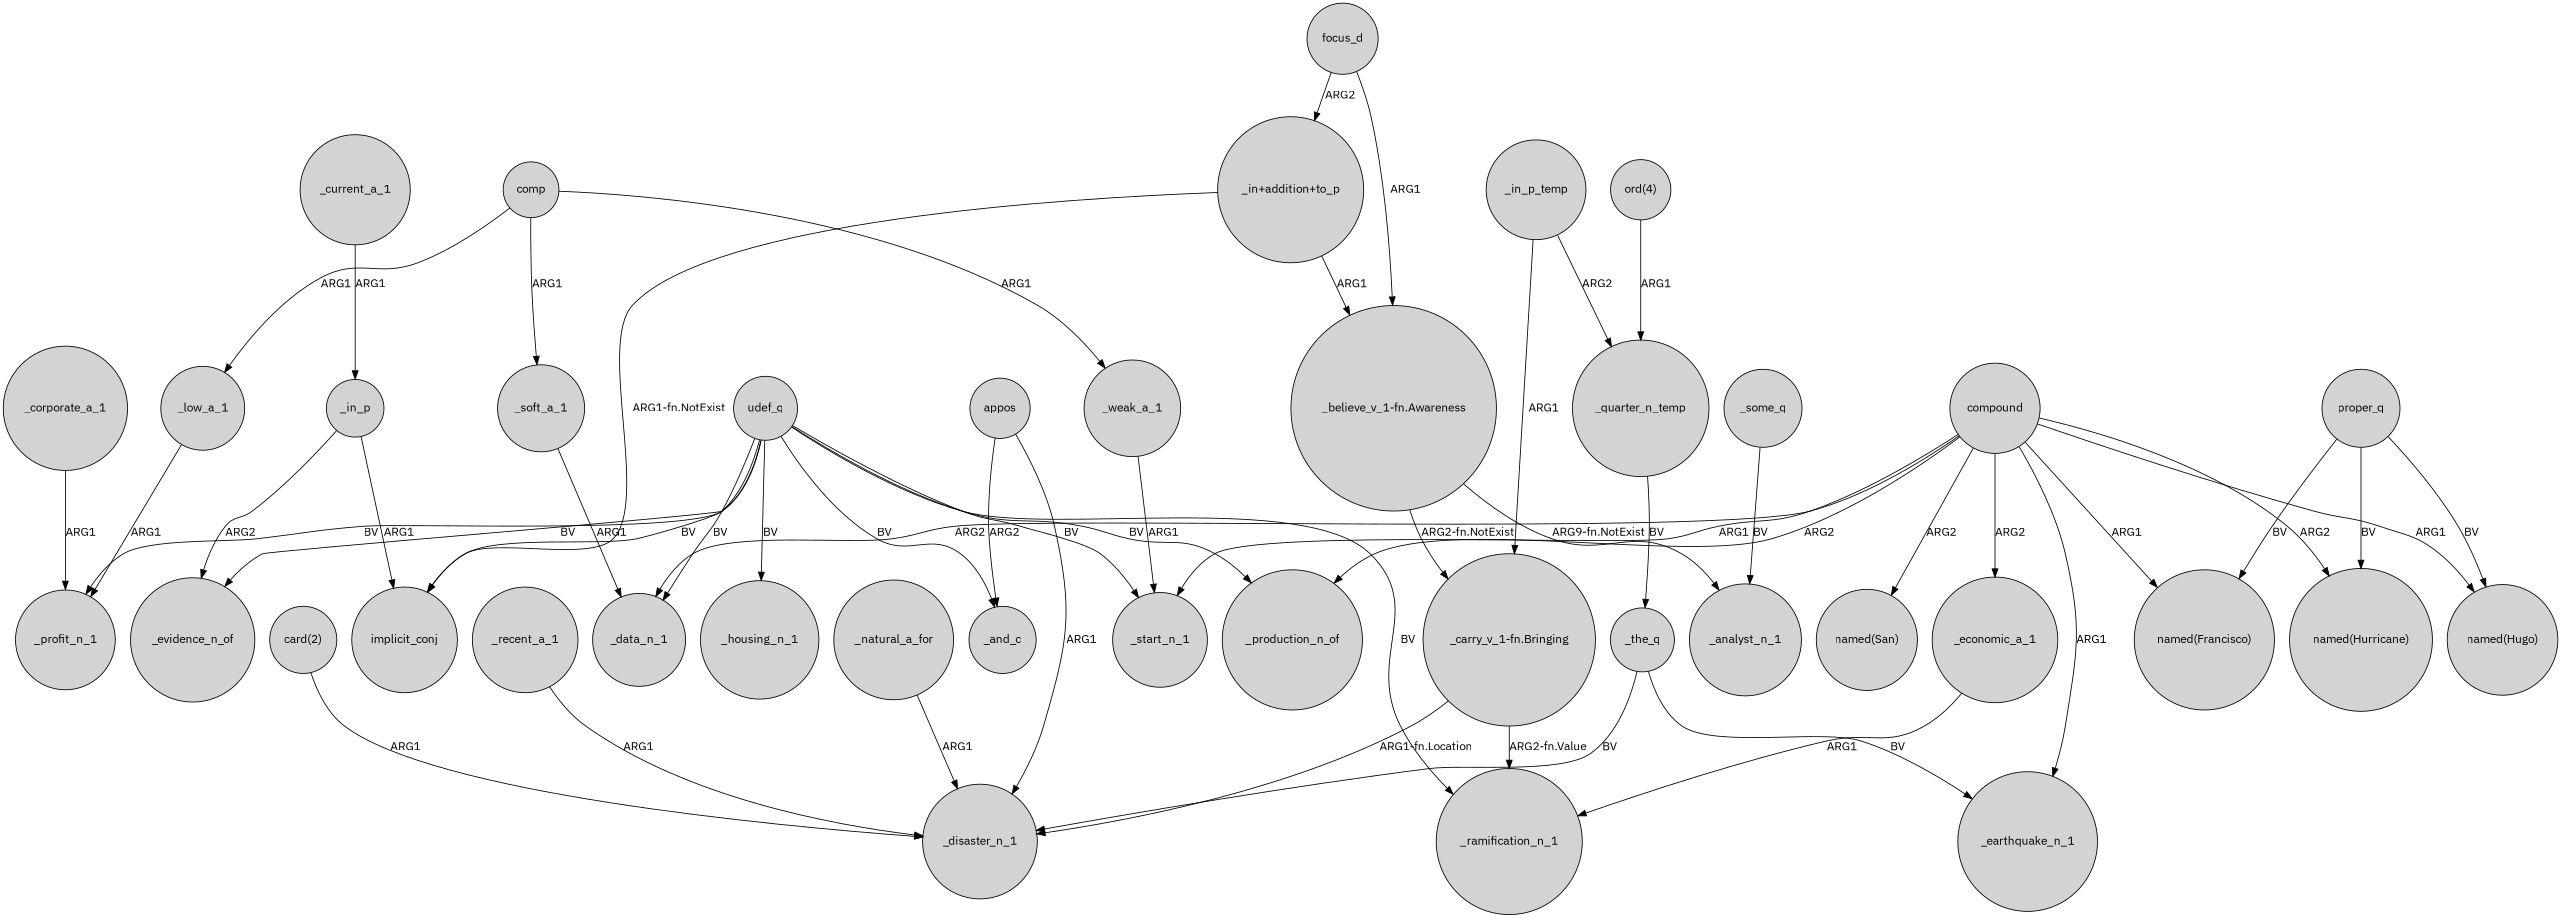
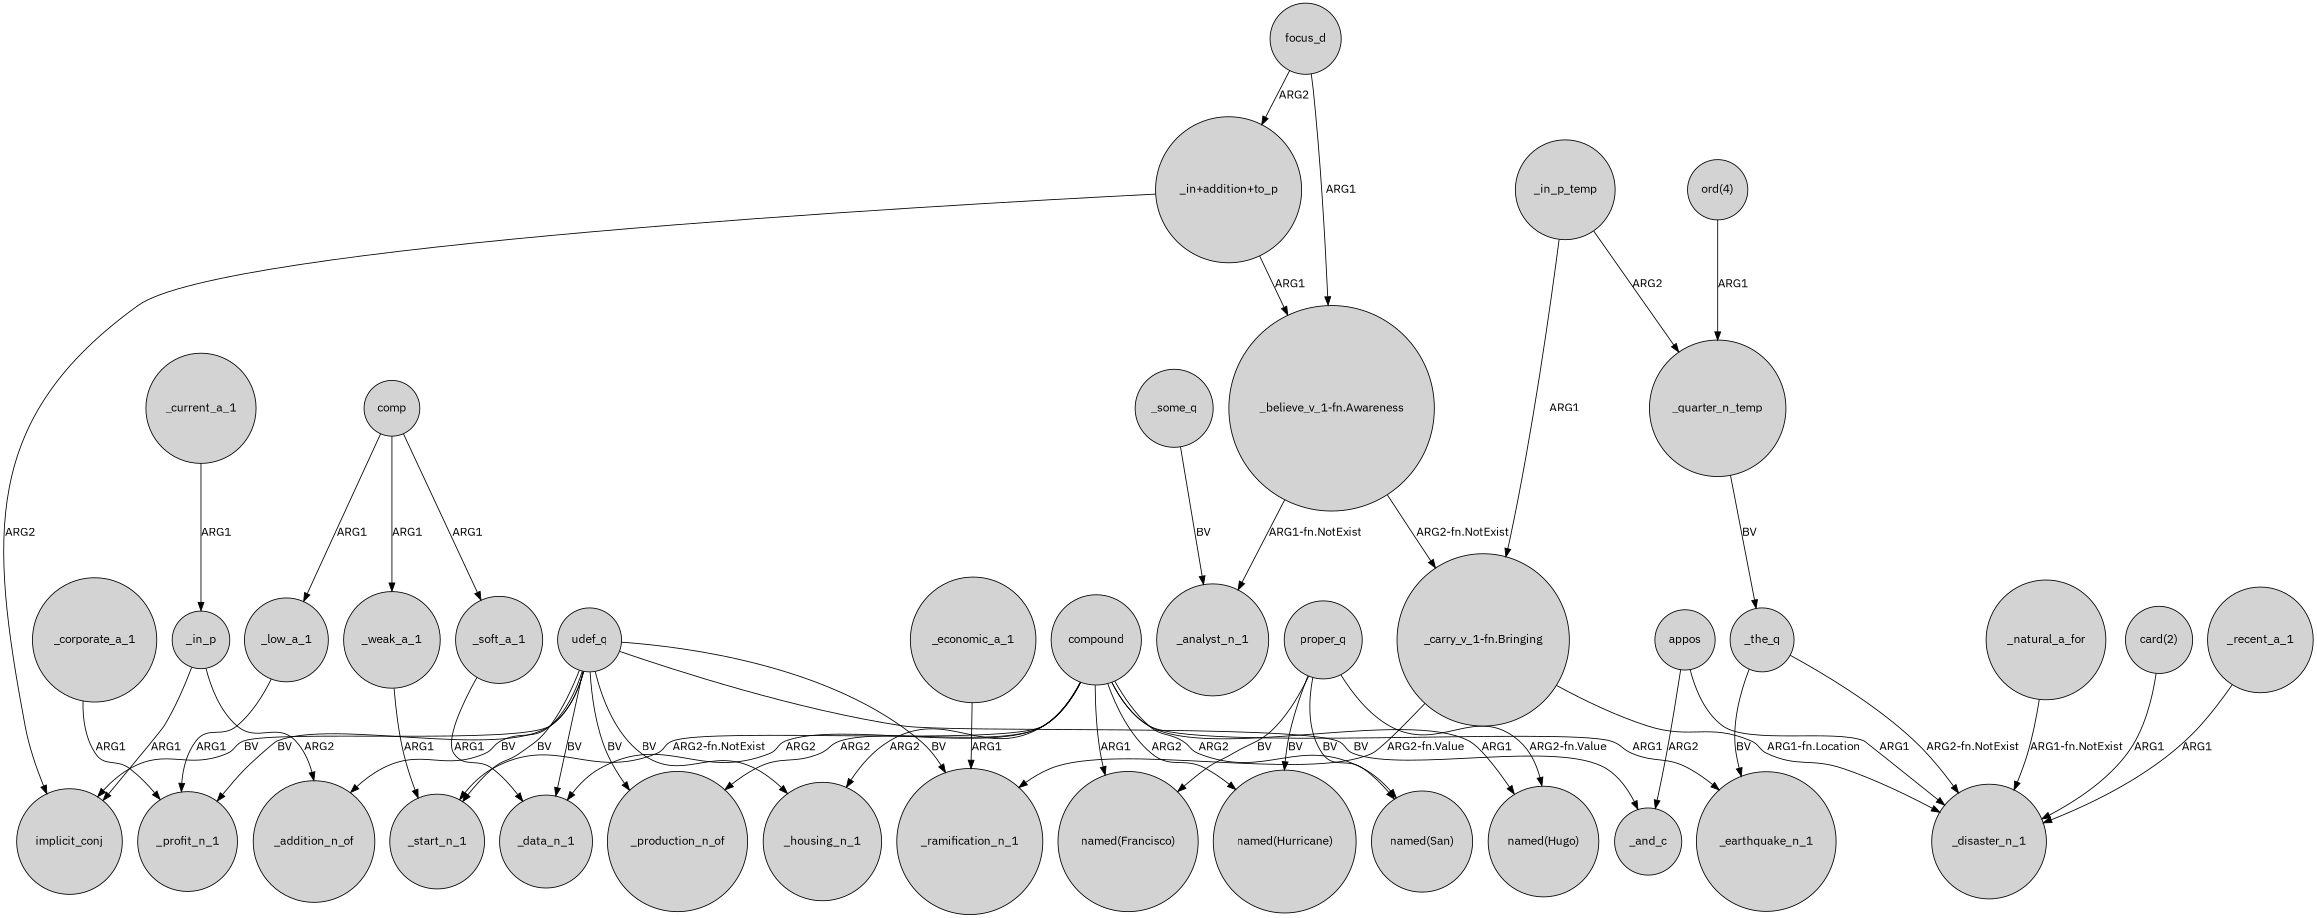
edge "_in+addition+to_p" -> "implicit_conj": label "ARG1-fn.NotExist" -> "ARG2"
edge "compound" -> "_economic_a_1": now "compound" -> "_housing_n_1"
edge "_believe_v_1-fn.Awareness" -> "_analyst_n_1": label "ARG9-fn.NotExist" -> "ARG1-fn.NotExist"
edge "compound" -> "_start_n_1": label "ARG1" -> "ARG2-fn.NotExist"
edge "proper_q" -> "named(Hugo)": label "BV" -> "ARG2-fn.Value"
node "_evidence_n_of": label "_evidence_n_of" -> "_addition_n_of"
edge "_natural_a_for" -> "_disaster_n_1": label "ARG1" -> "ARG1-fn.NotExist"
edge "proper_q" -> "named(San)": added, label "BV"
edge "_the_q" -> "_disaster_n_1": label "BV" -> "ARG2-fn.NotExist"
